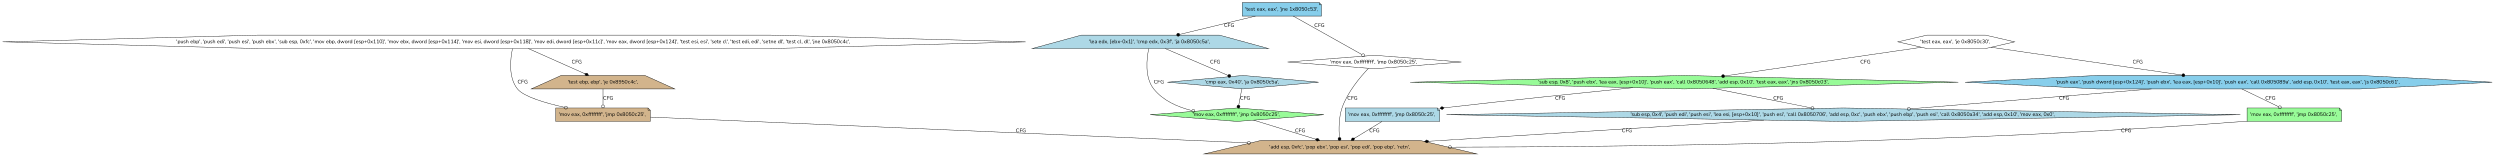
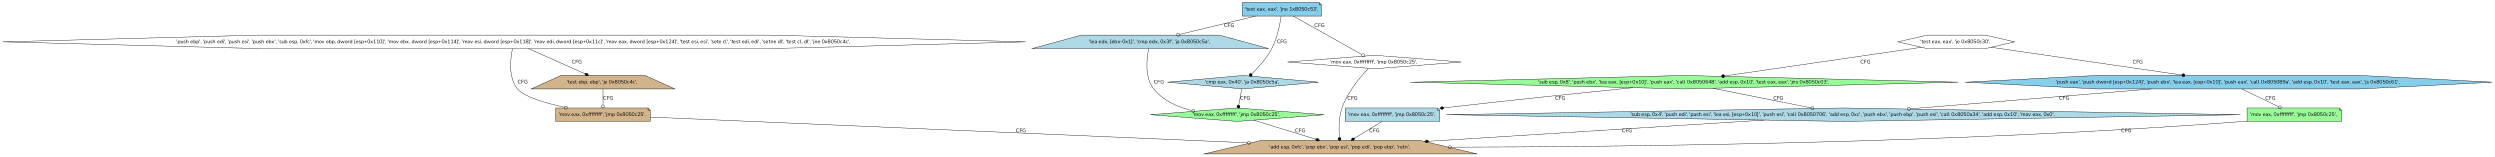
edge "'test eax, eax', 'jne 1x8050c53'," -> "'lea edx, [ebx-0x1]', 'cmp edx, 0x3f', 'ja 0x8050c5a',": arrowhead dot -> odot
edge "'lea edx, [ebx-0x1]', 'cmp edx, 0x3f', 'ja 0x8050c5a'," -> "'cmp eax, 0x40', 'ja 0x8050c5a',": now "'test eax, eax', 'jne 1x8050c53'," -> "'cmp eax, 0x40', 'ja 0x8050c5a',"
node "'test ebp, ebp', 'je 0x8950c4c',": label "'test ebp, ebp', 'je 0x8950c4c'," -> "'test ebp, ebp', 'je 0x8050c4c',"
